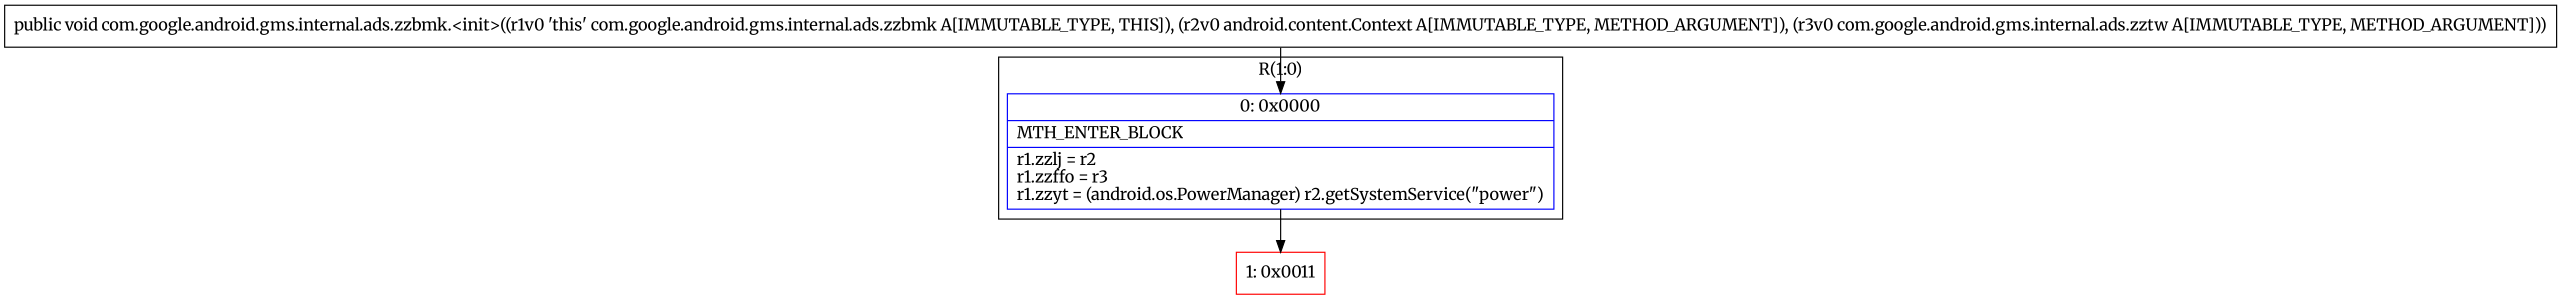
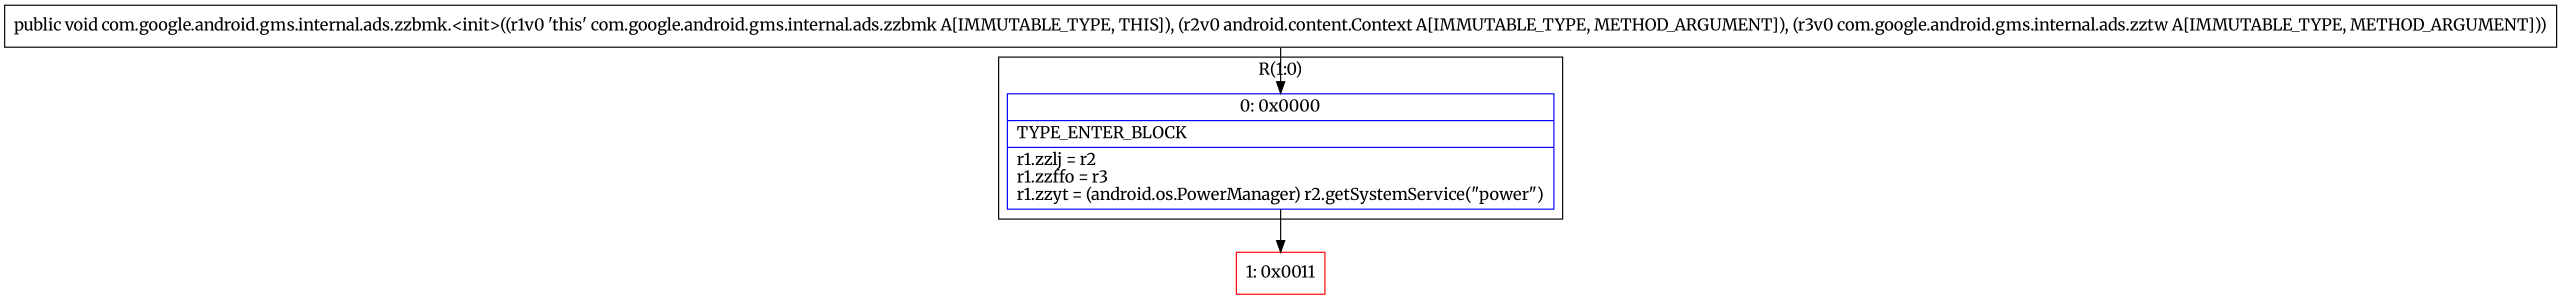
node "0: 0x0000": text "MTH_ENTER_BLOCK" -> "TYPE_ENTER_BLOCK"
